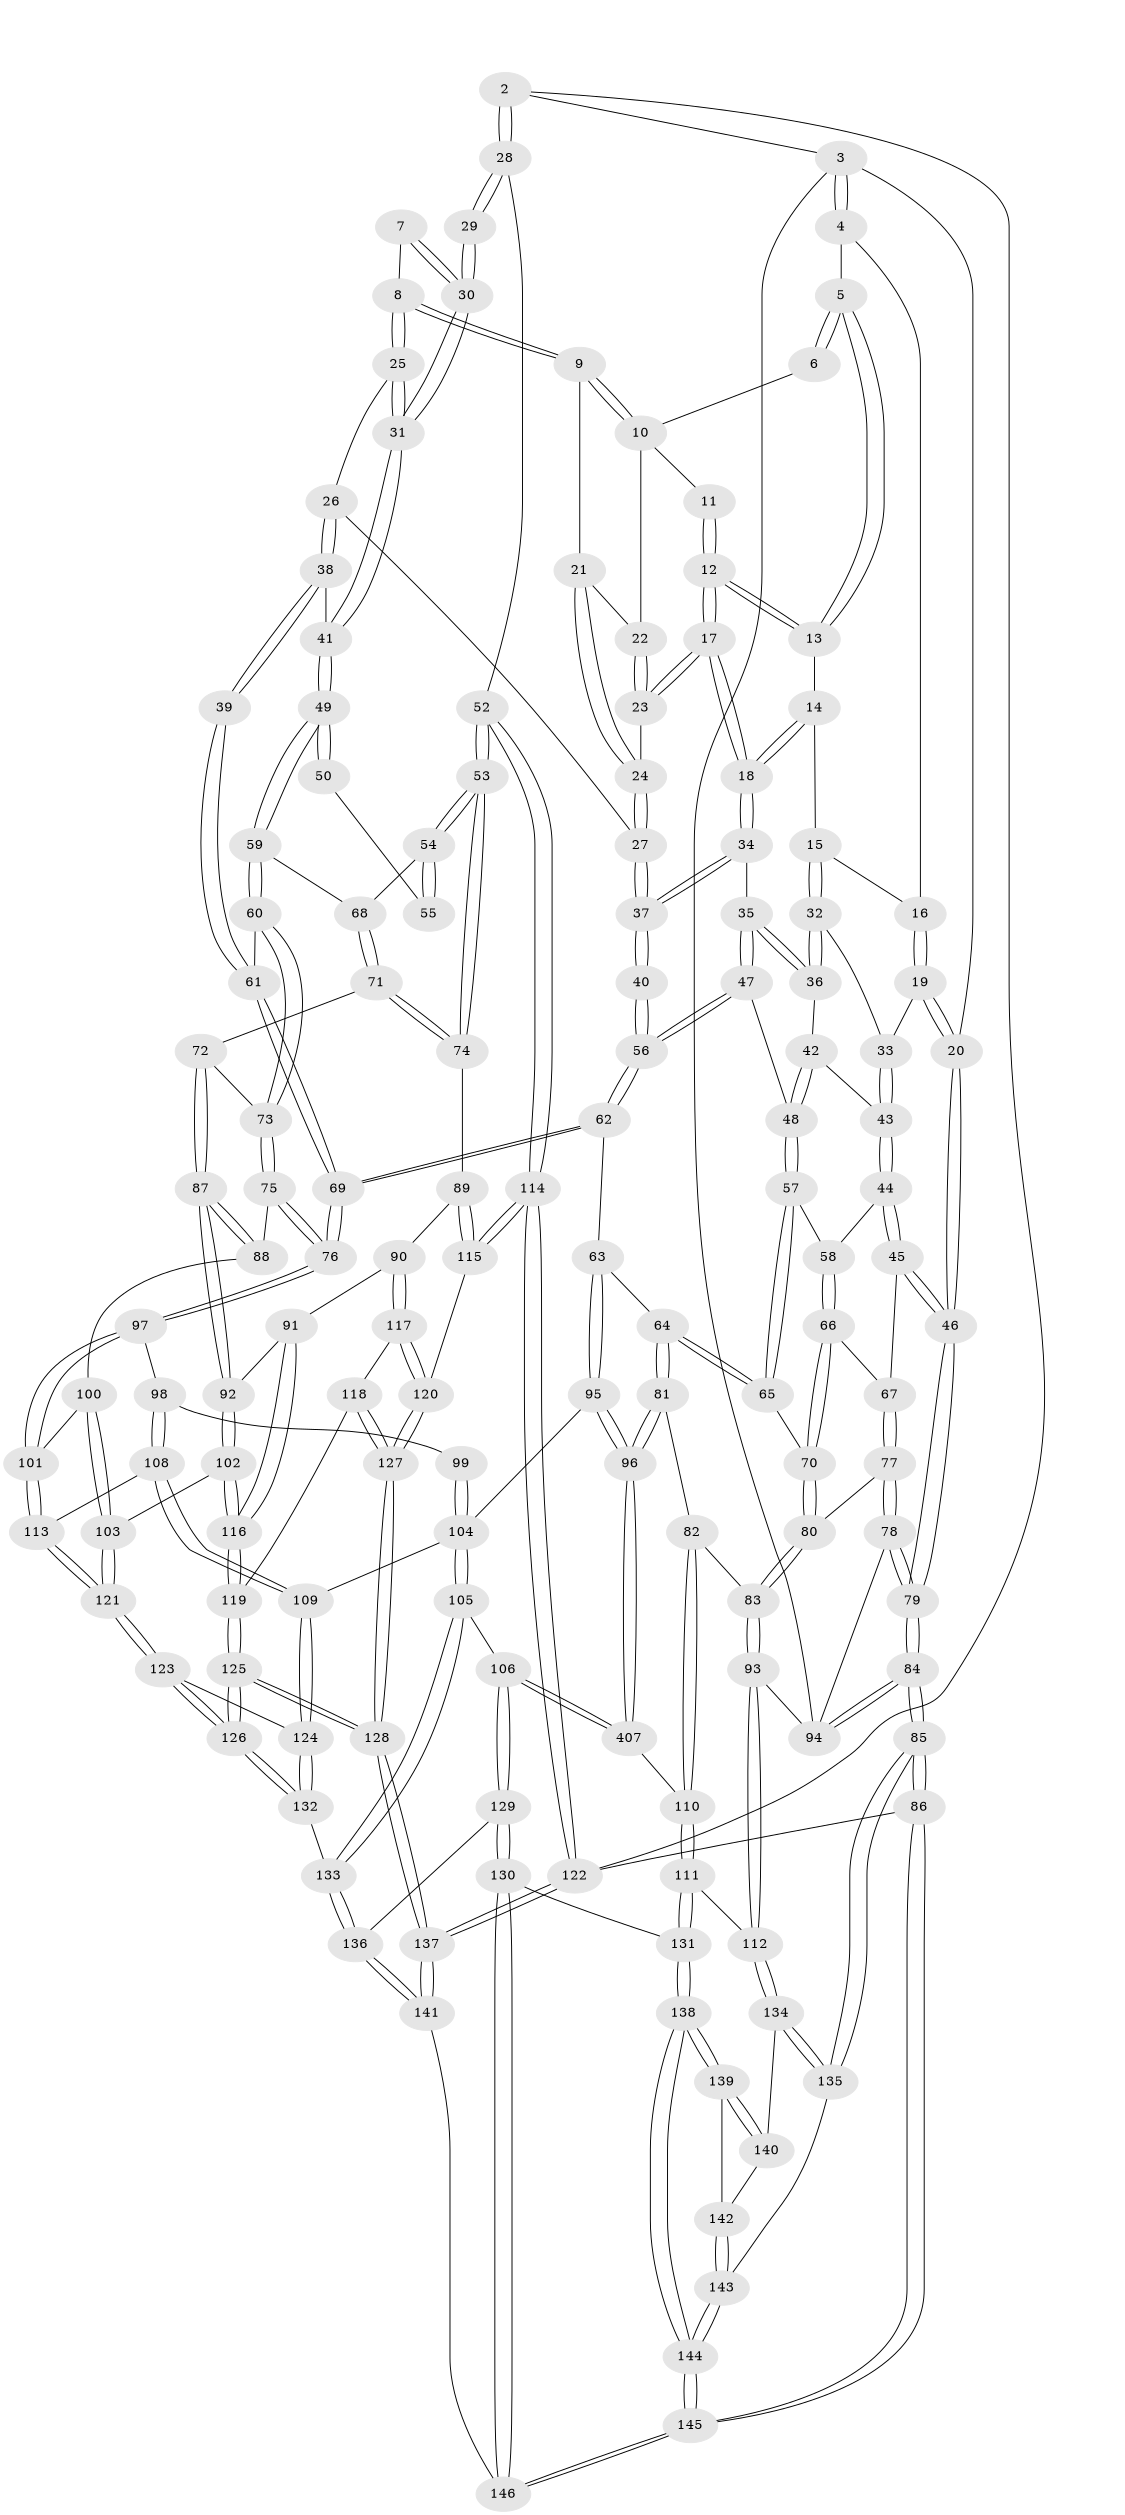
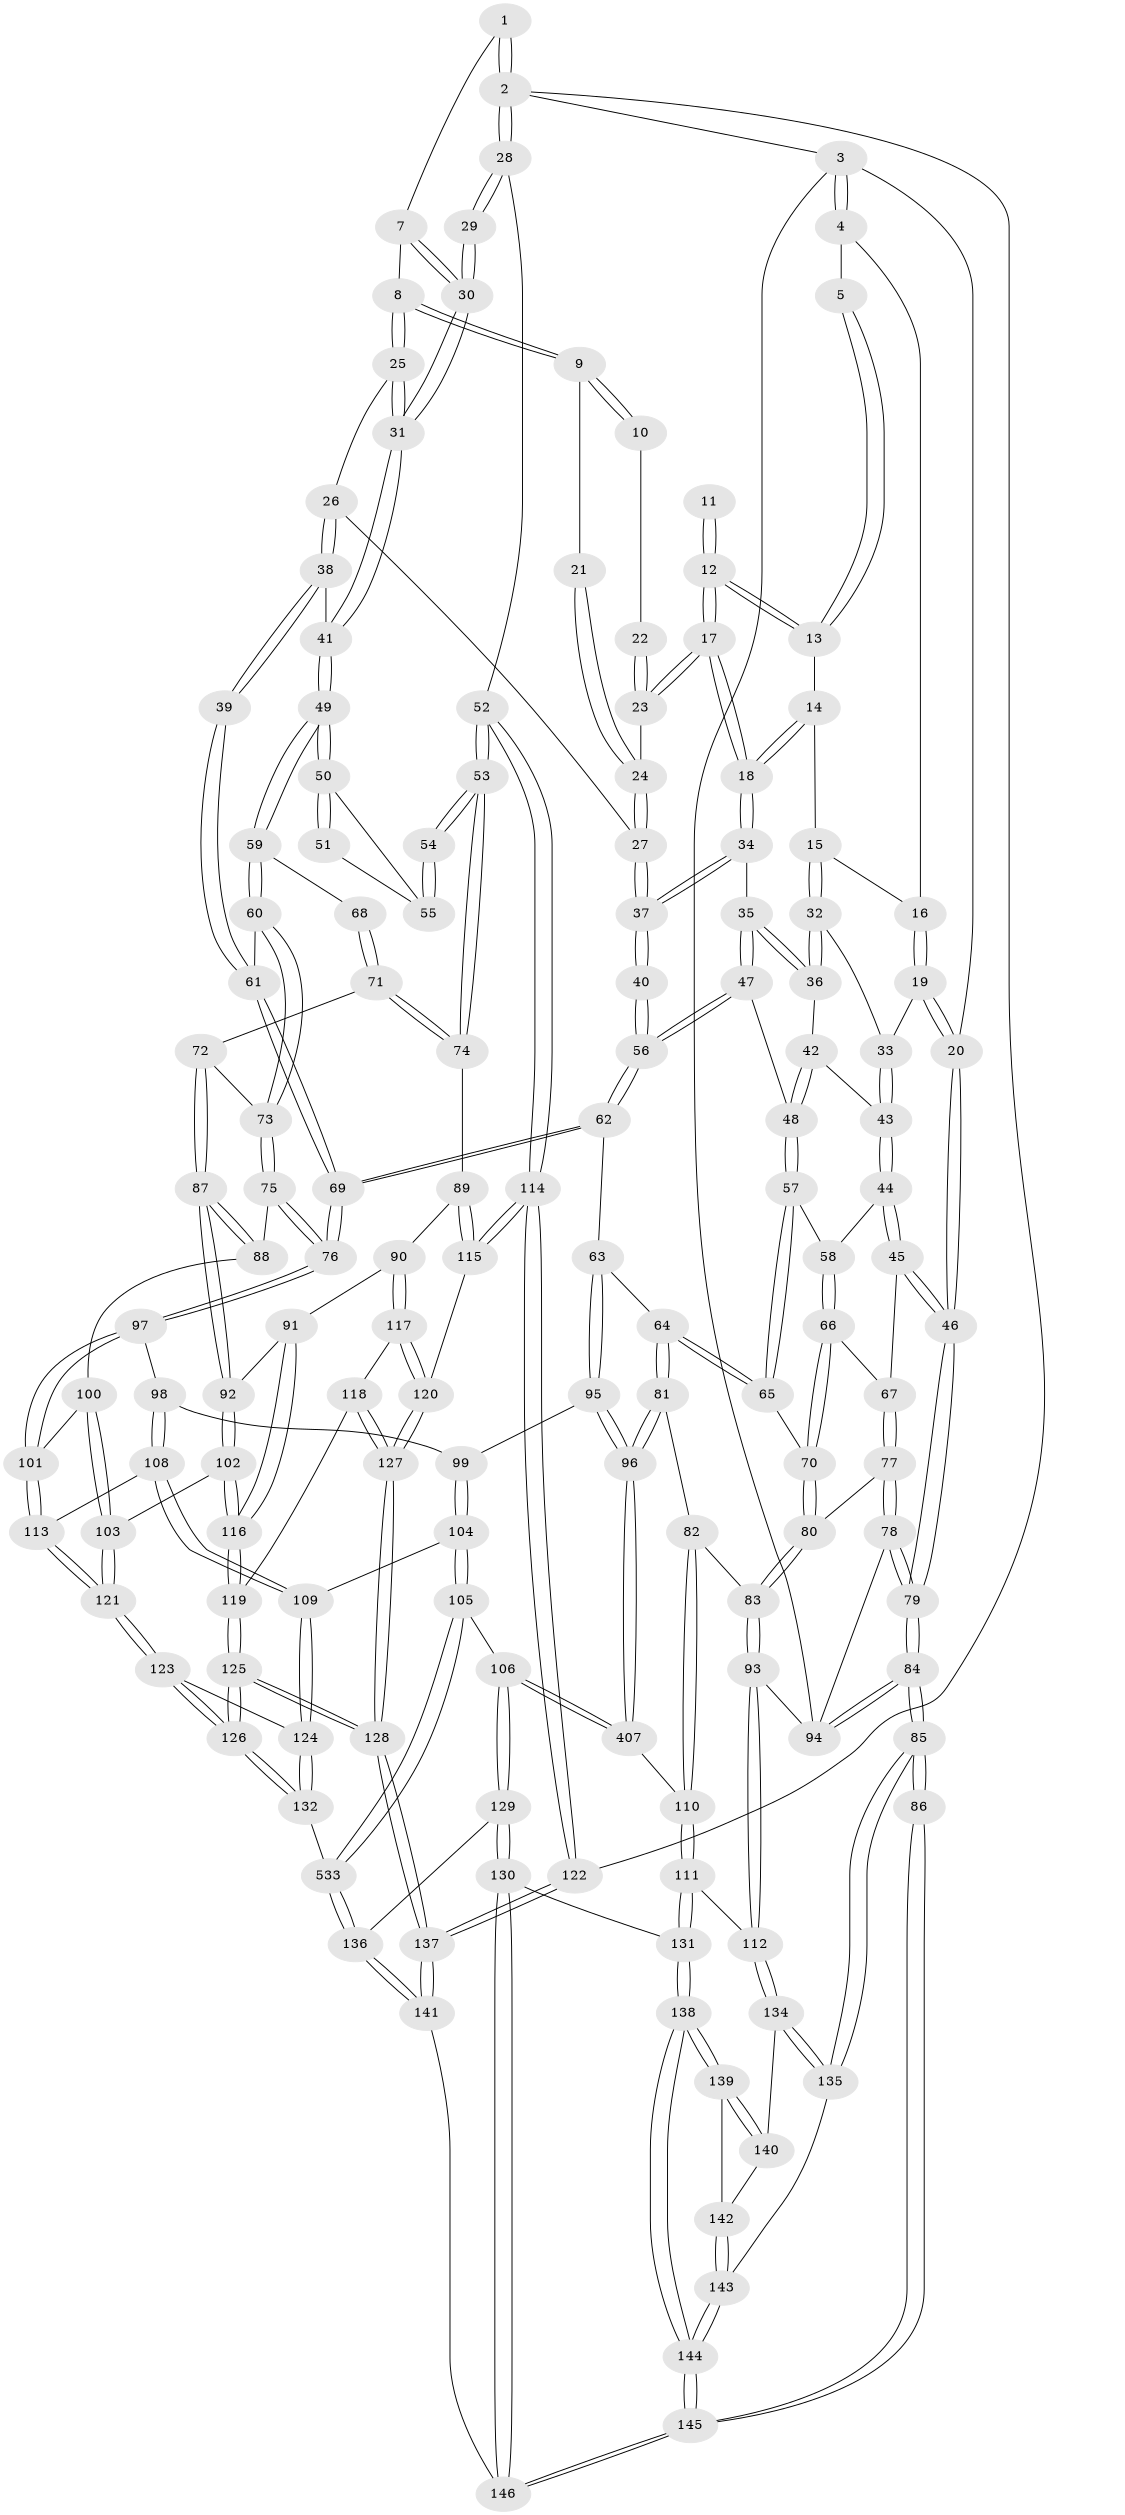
node "1": added
node "6": removed
edge "10" -- "11": removed
edge "21" -- "22": removed
node "51": added
edge "54" -- "68": removed
edge "95" -- "104": now "95" -- "99"
edge "86" -- "122": removed
node "133": label "133" -> "533"
